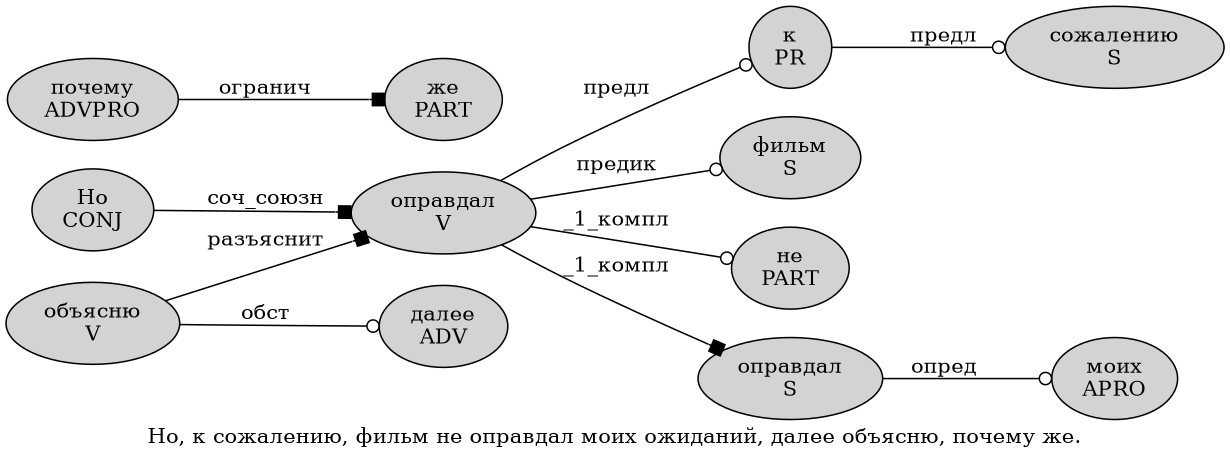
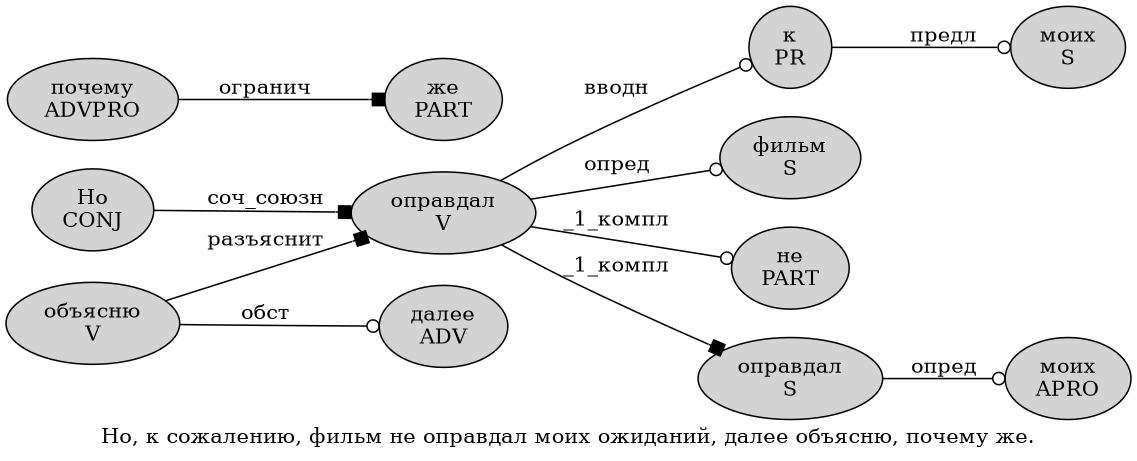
node "сожалению S": label "сожалению S" -> "моих S"
edge "оправдал V" -> "к PR": label "предл" -> "вводн"
edge "оправдал V" -> "фильм S": label "предик" -> "опред"
